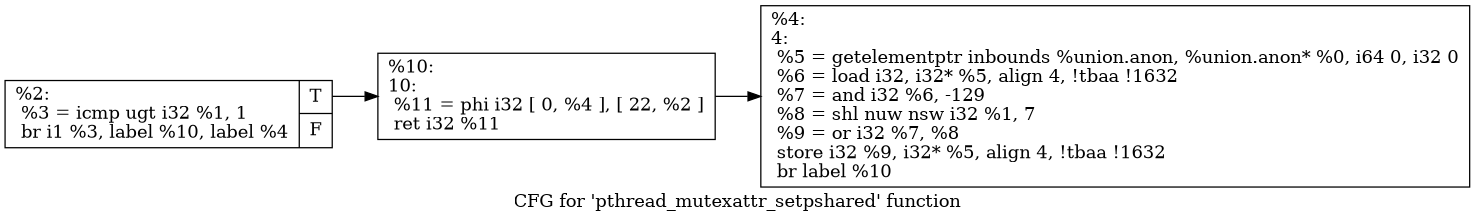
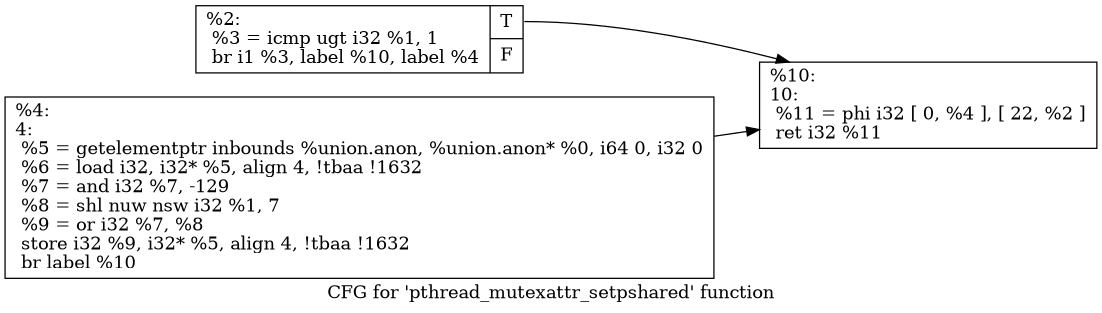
edge "%10:" -> "%4:": reversed
node "%4:": text "%7 = and i32 %6, -129" -> "%7 = and i32 %7, -129"
